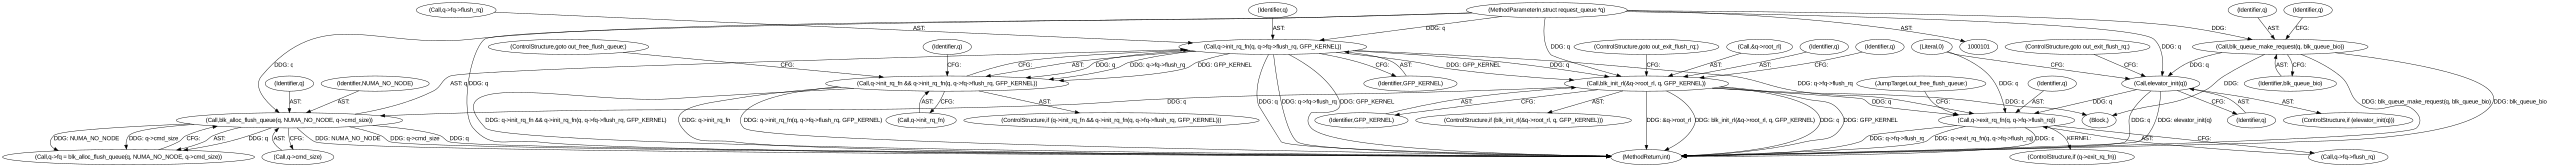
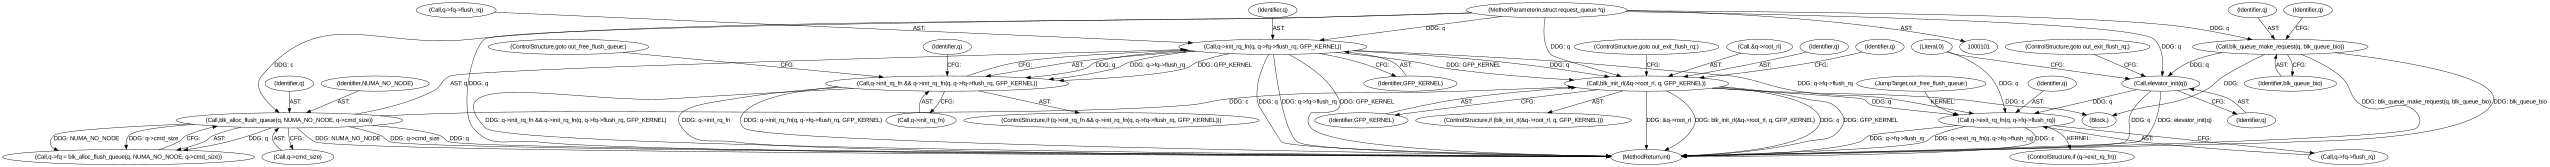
edge "(MethodParameterIn,struct request_queue *q)" -> "(Call,blk_queue_make_request(q, blk_queue_bio))": label "DDG: " -> "DDG: q"
edge "(JumpTarget,out_free_flush_queue:)" -> "(Call,q->exit_rq_fn(q, q->fq->flush_rq))": label "CFG: " -> "KERNEL: "
edge "(Call,blk_init_rl(&q->root_rl, q, GFP_KERNEL))" -> "(Call,blk_alloc_flush_queue(q, NUMA_NO_NODE, q->cmd_size))": reversed
node "(ControlStructure,if (elevator_init(q)))": removed
